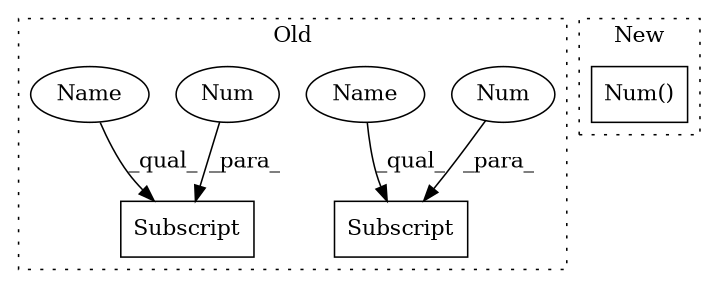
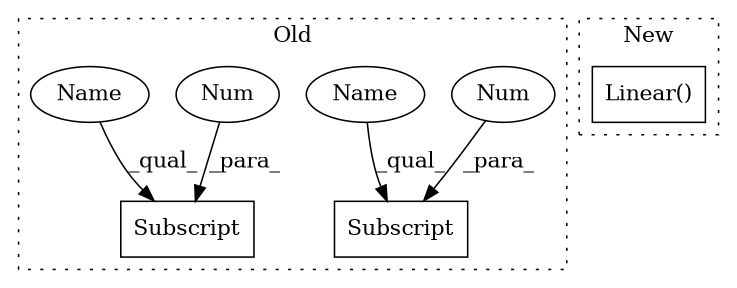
node "Num()": label "Num()" -> "Linear()"
